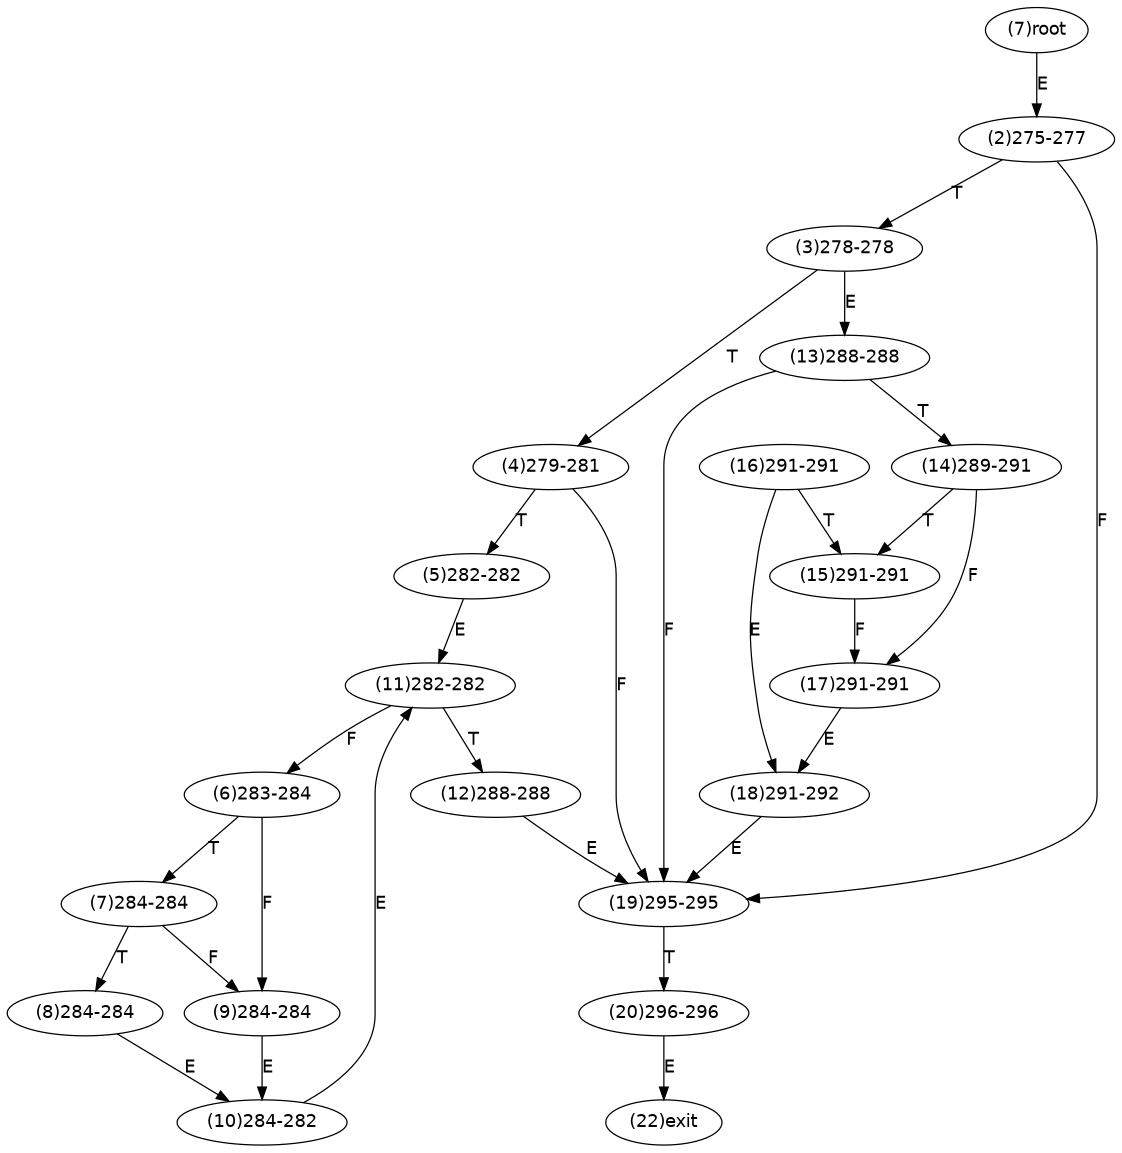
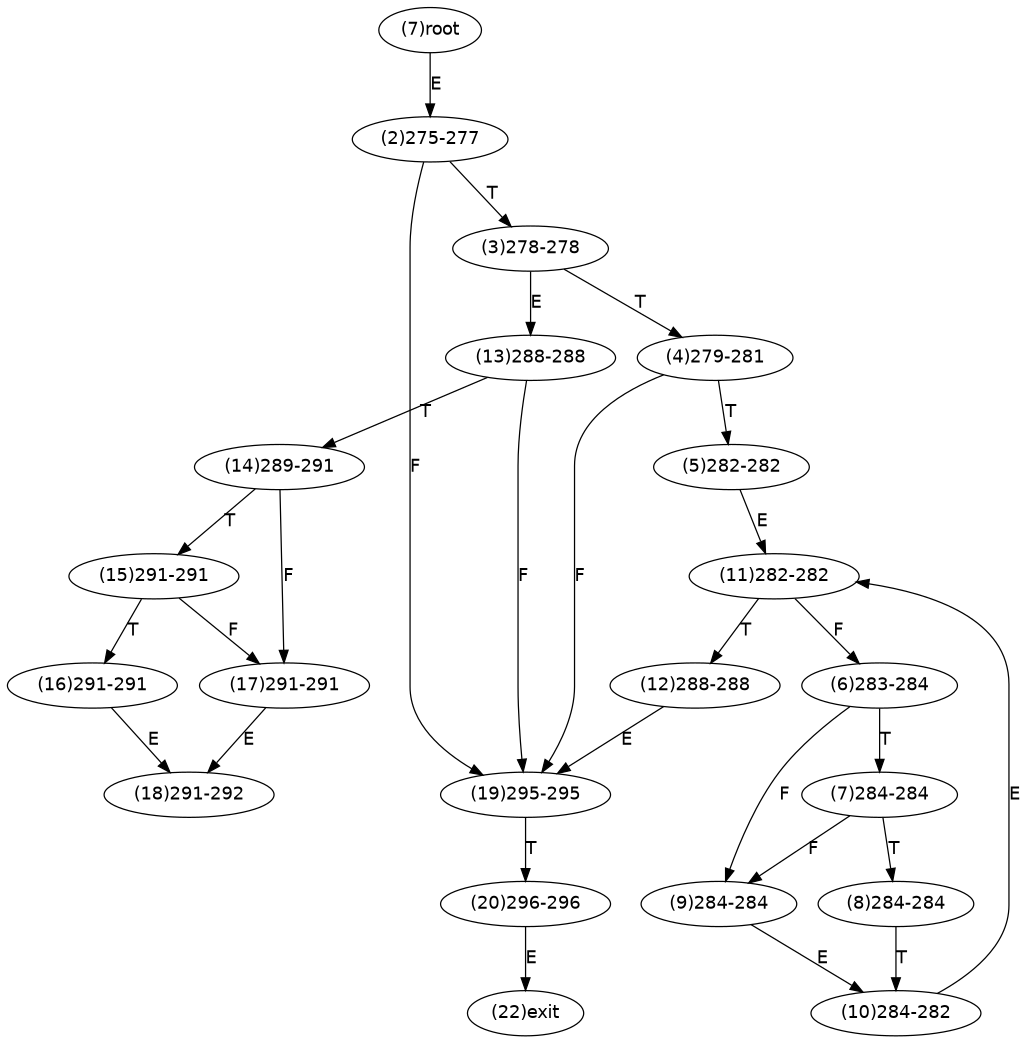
edge "(16)291-291" -> "(15)291-291": reversed
edge "(18)291-292" -> "(19)295-295": removed, label "E"
edge "(8)284-284" -> "(10)284-282": label "E" -> "T"
